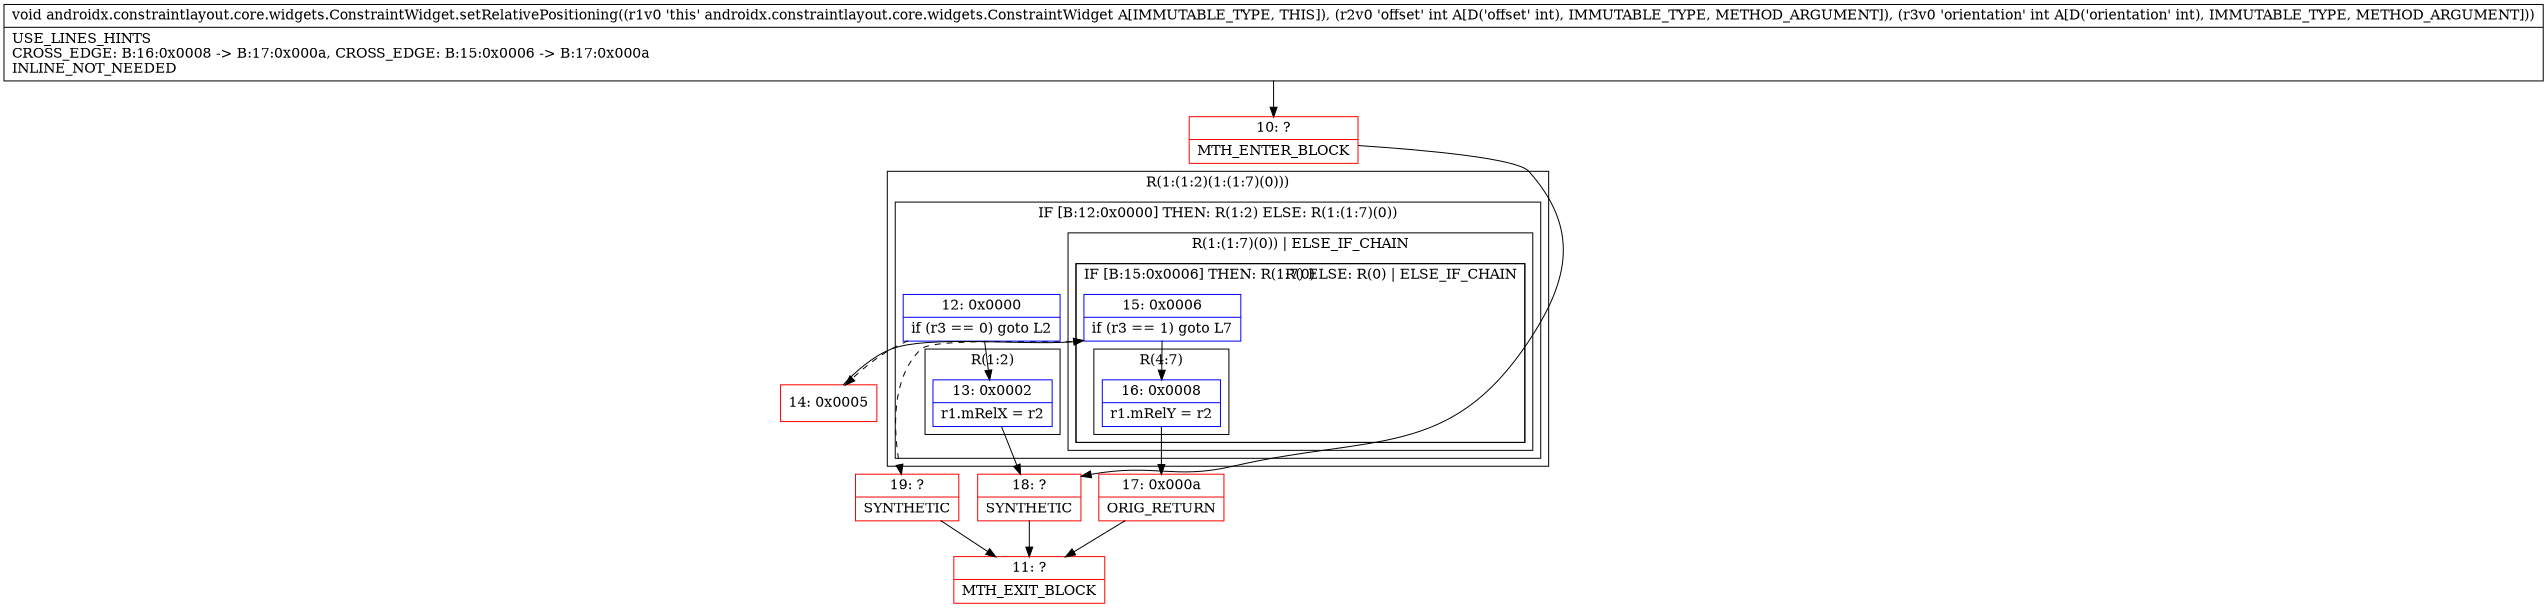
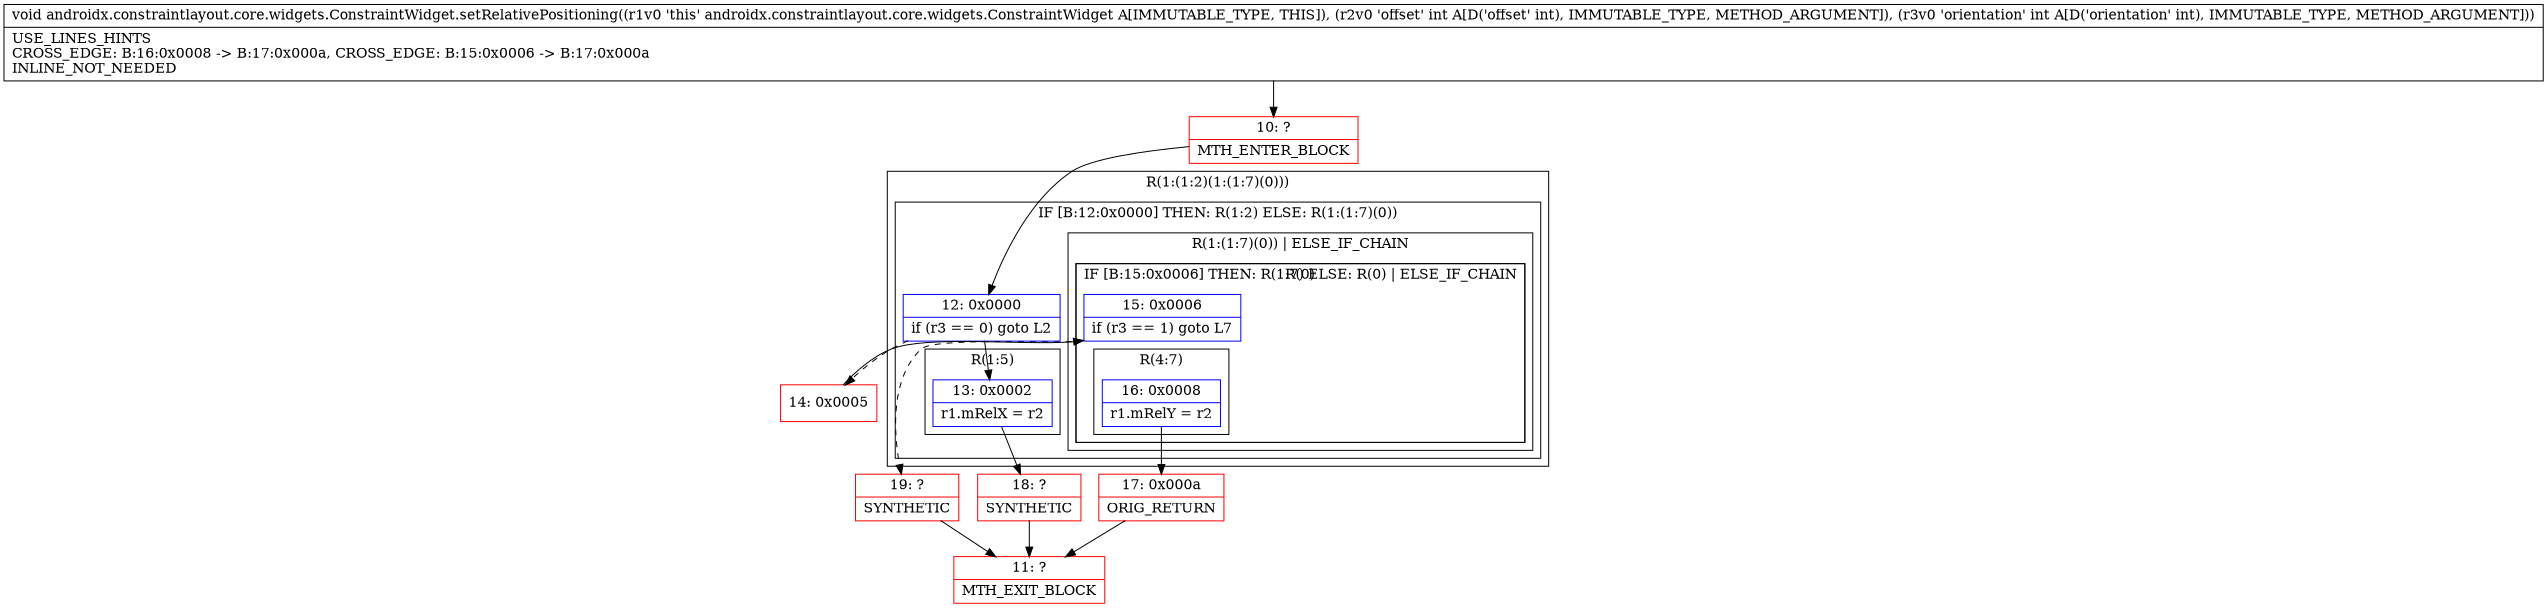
edge "15: 0x0006" -> "16: 0x0008": removed
cluster "R(1:2)": label "R(1:2)" -> "R(1:5)"
edge "10: ?" -> "18: ?": now "10: ?" -> "12: 0x0000"
